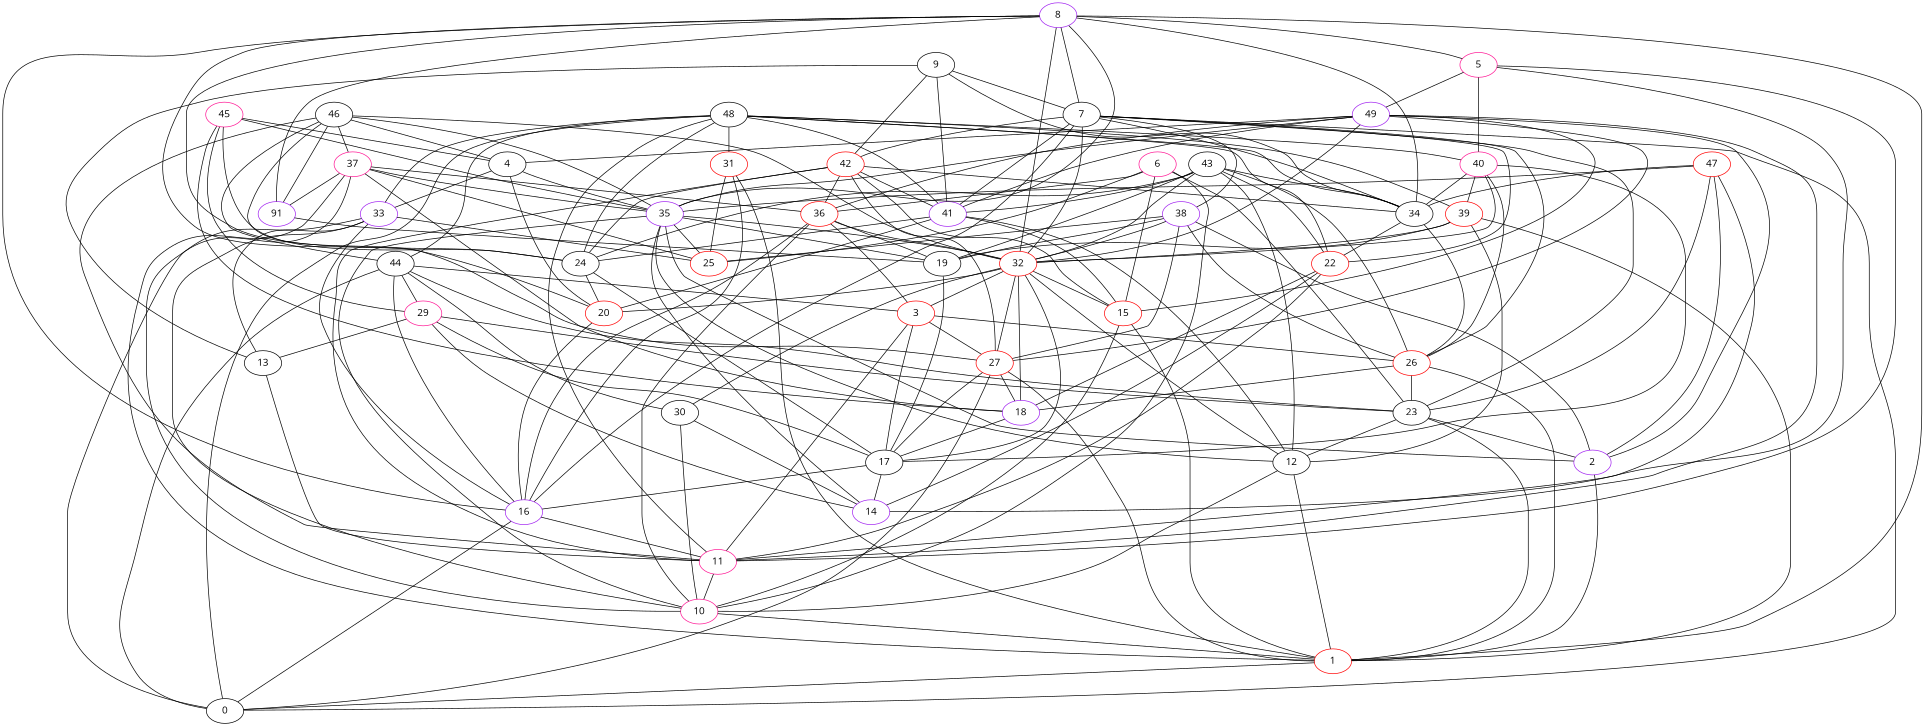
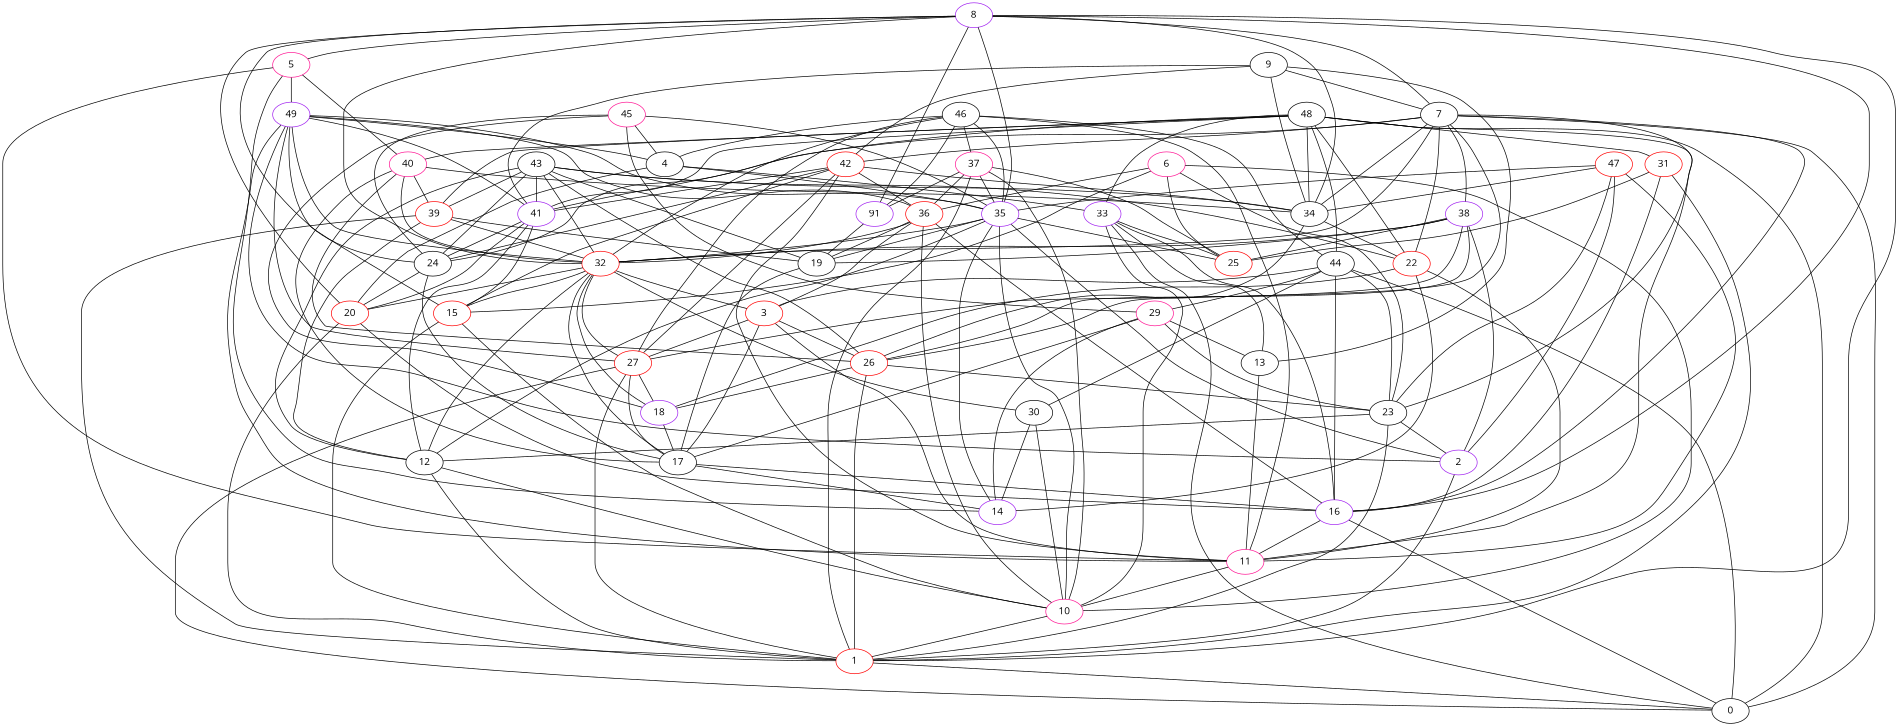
edge "43" -- "39": added
edge "37" -- "18": removed
edge "20" -- "1": added
